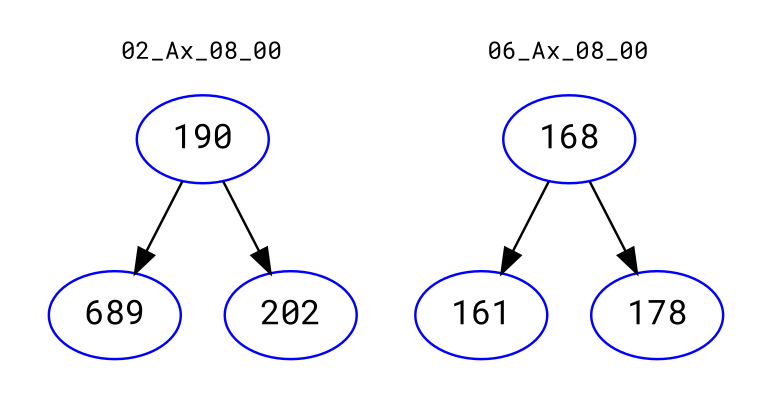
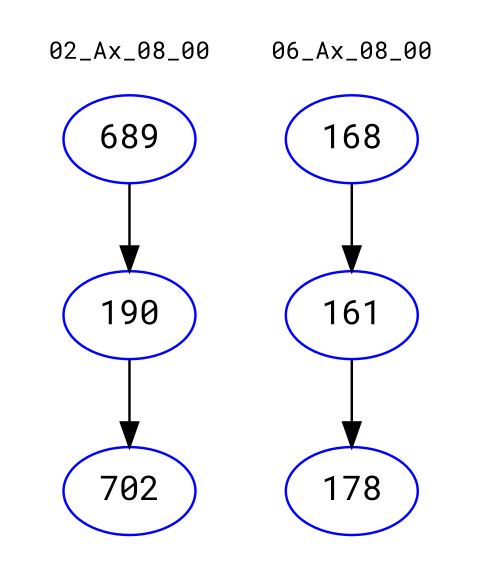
edge "190" -> "689": reversed
edge "168" -> "178": now "161" -> "178"
node "202": label "202" -> "702"
